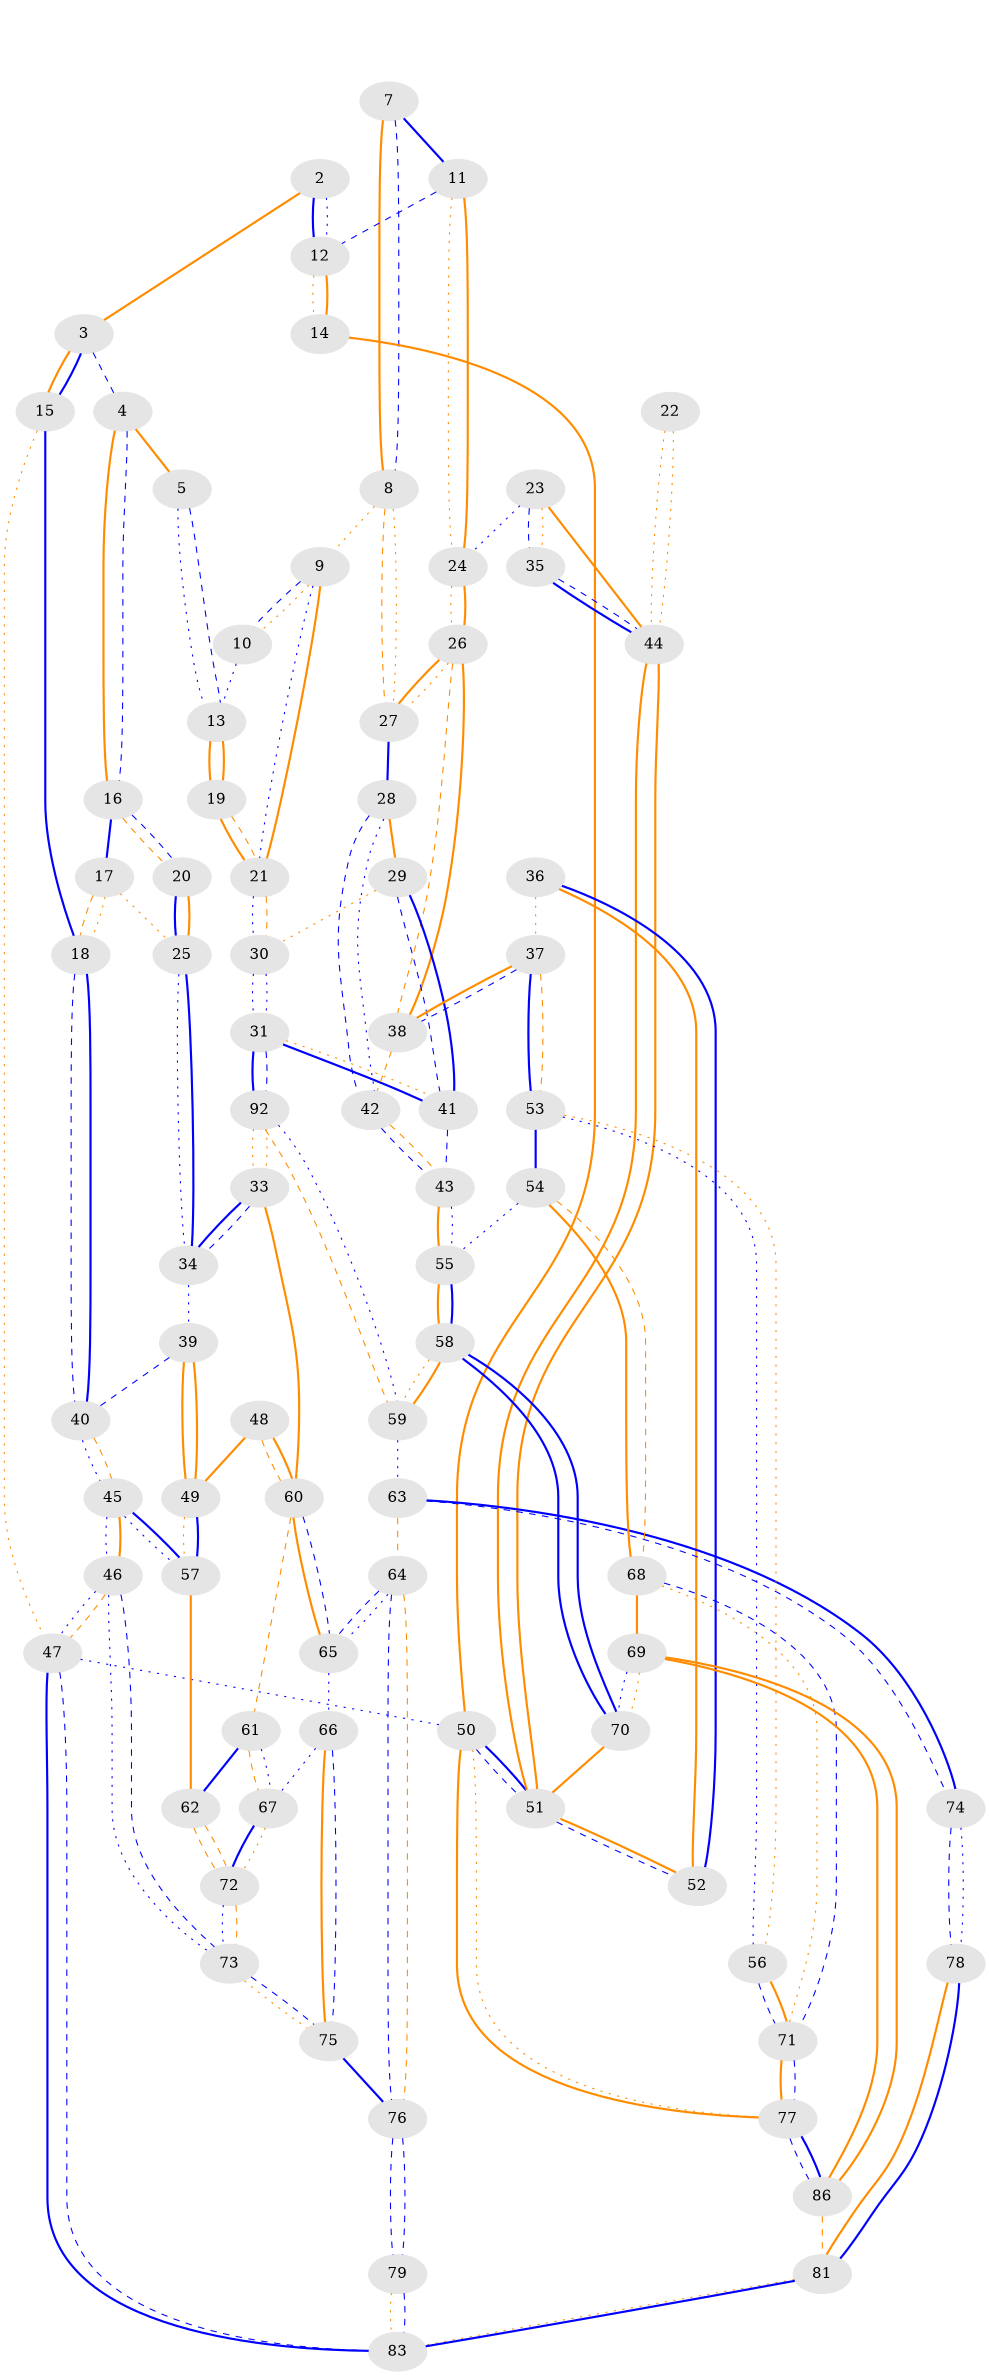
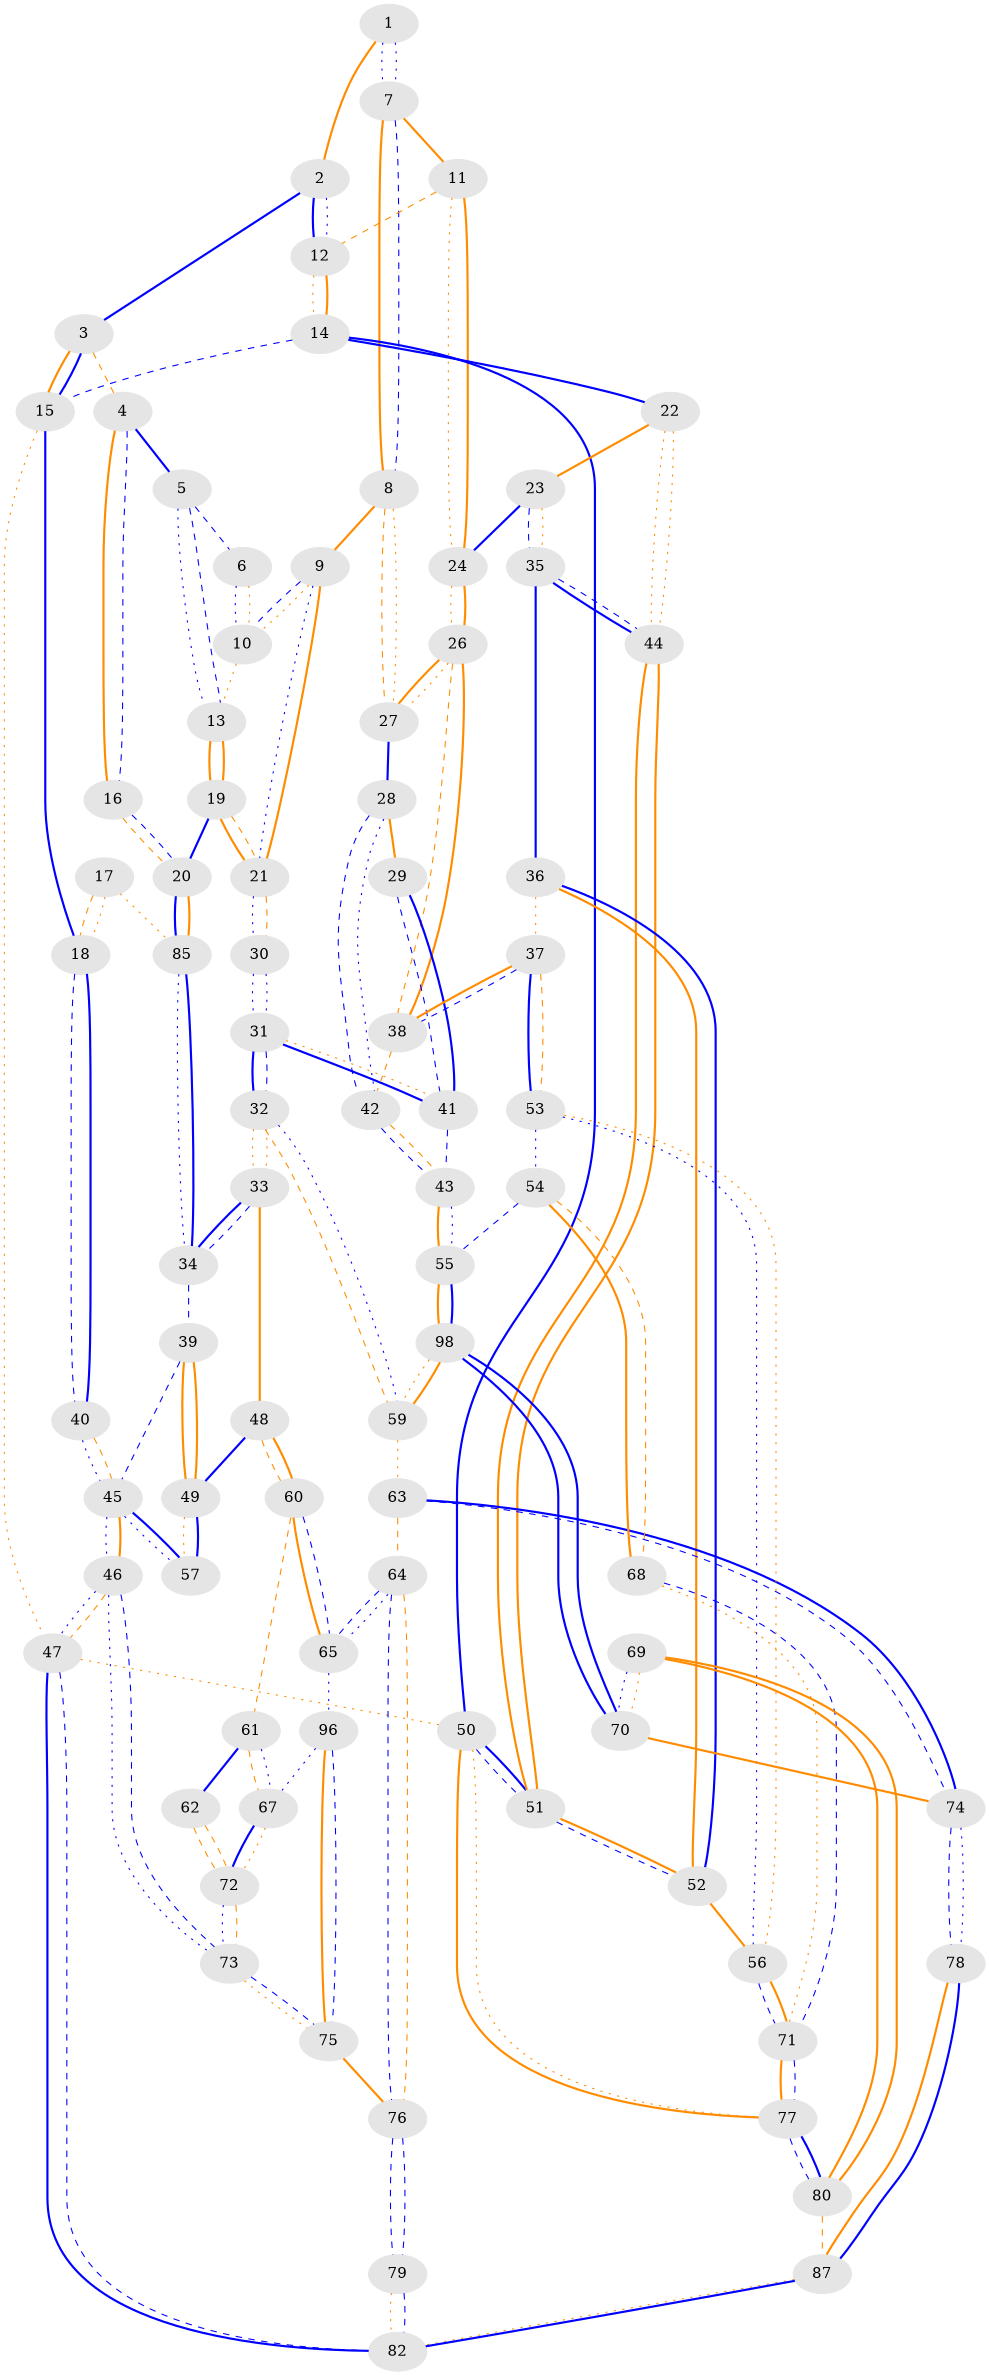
node "1": added
edge "7" -- "11": color blue -> darkorange
edge "11" -- "12": color blue -> darkorange
edge "2" -- "3": color darkorange -> blue
edge "14" -- "15": added
edge "14" -- "22": added
edge "3" -- "4": color blue -> darkorange
edge "4" -- "5": color darkorange -> blue
edge "8" -- "9": style dotted -> bold
edge "23" -- "24": style dotted -> bold
node "6": added
edge "23" -- "44": now "23" -- "22"
edge "10" -- "13": color blue -> darkorange
edge "35" -- "36": added
edge "16" -- "17": removed
edge "19" -- "20": added
edge "29" -- "30": removed
node "25": label "25" -> "85"
edge "14" -- "50": color darkorange -> blue
node "92": label "92" -> "32"
edge "53" -- "54": style bold -> dotted
edge "54" -- "55": style dotted -> dashed
edge "34" -- "39": style dotted -> dashed
edge "33" -- "60": now "33" -- "48"
node "58": label "58" -> "98"
edge "39" -- "40": now "39" -- "45"
edge "48" -- "49": color darkorange -> blue
edge "59" -- "63": color blue -> darkorange
edge "68" -- "69": removed
edge "47" -- "50": color blue -> darkorange
edge "57" -- "62": removed
node "66": label "66" -> "96"
edge "70" -- "51": now "70" -- "74"
edge "52" -- "56": added
edge "75" -- "76": color blue -> darkorange
node "86": label "86" -> "80"
node "81": label "81" -> "87"
node "83": label "83" -> "82"
